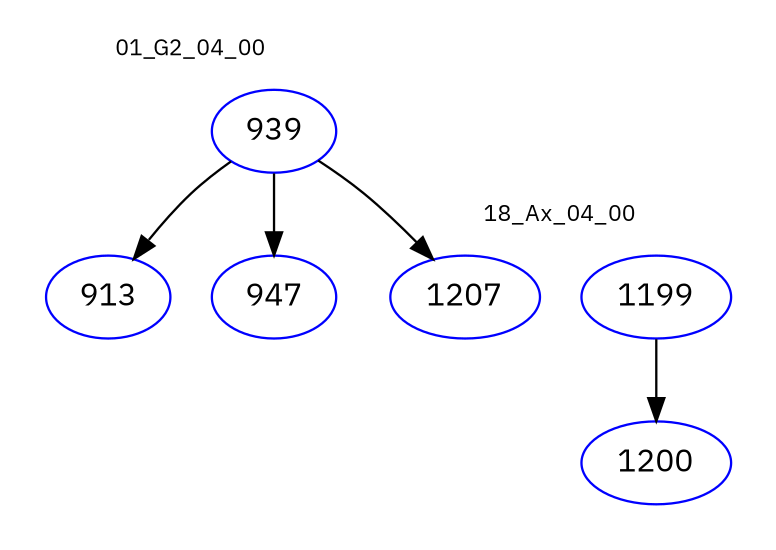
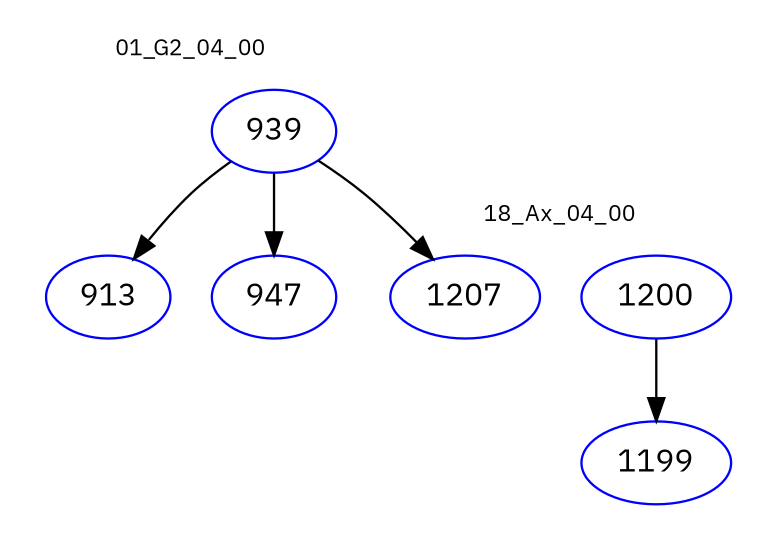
edge "1199" -> "1200": reversed
